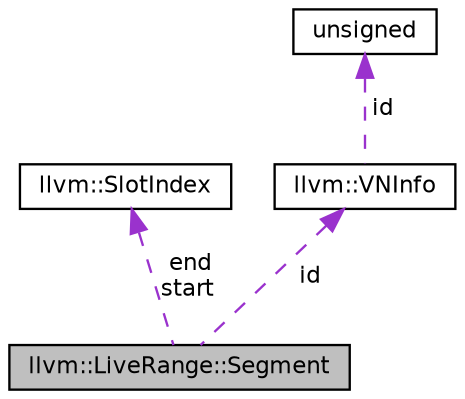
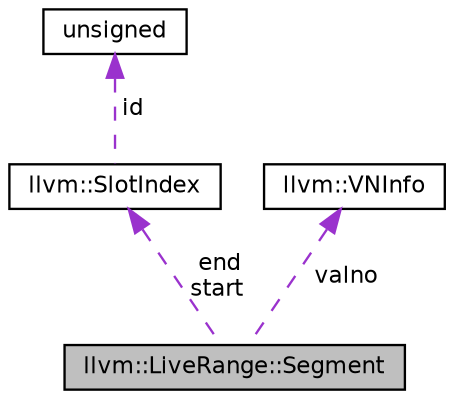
edge "llvm::VNInfo" -> "unsigned": now "llvm::SlotIndex" -> "unsigned"
edge "llvm::LiveRange::Segment" -> "llvm::VNInfo": label " id" -> " valno"
